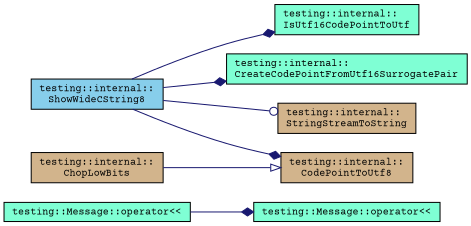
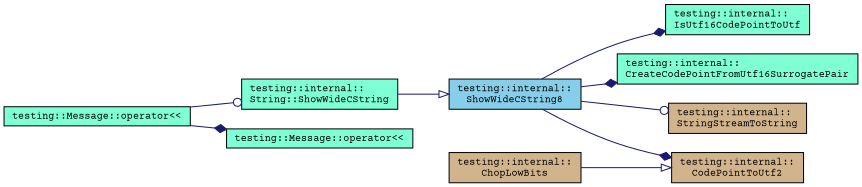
node "testing::internal:: String::ShowWideCString": added
node "testing::internal:: CodePointToUtf8": label "testing::internal:: CodePointToUtf8" -> "testing::internal:: CodePointToUtf2"
